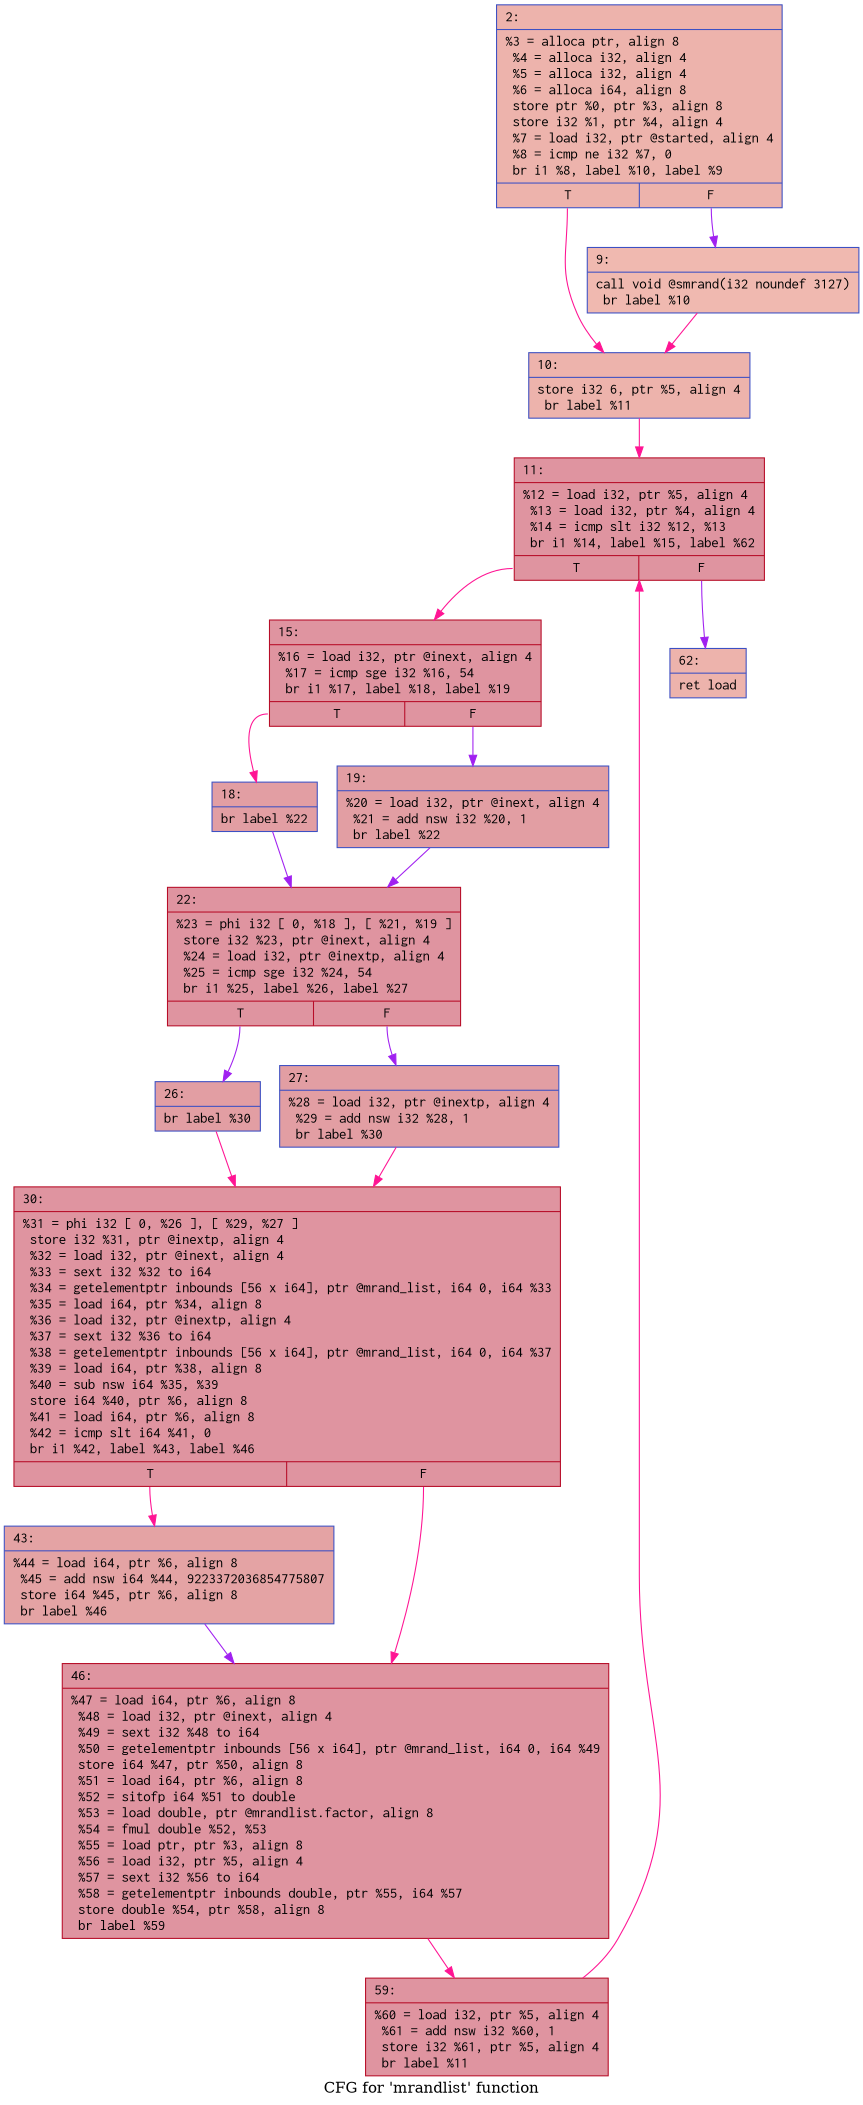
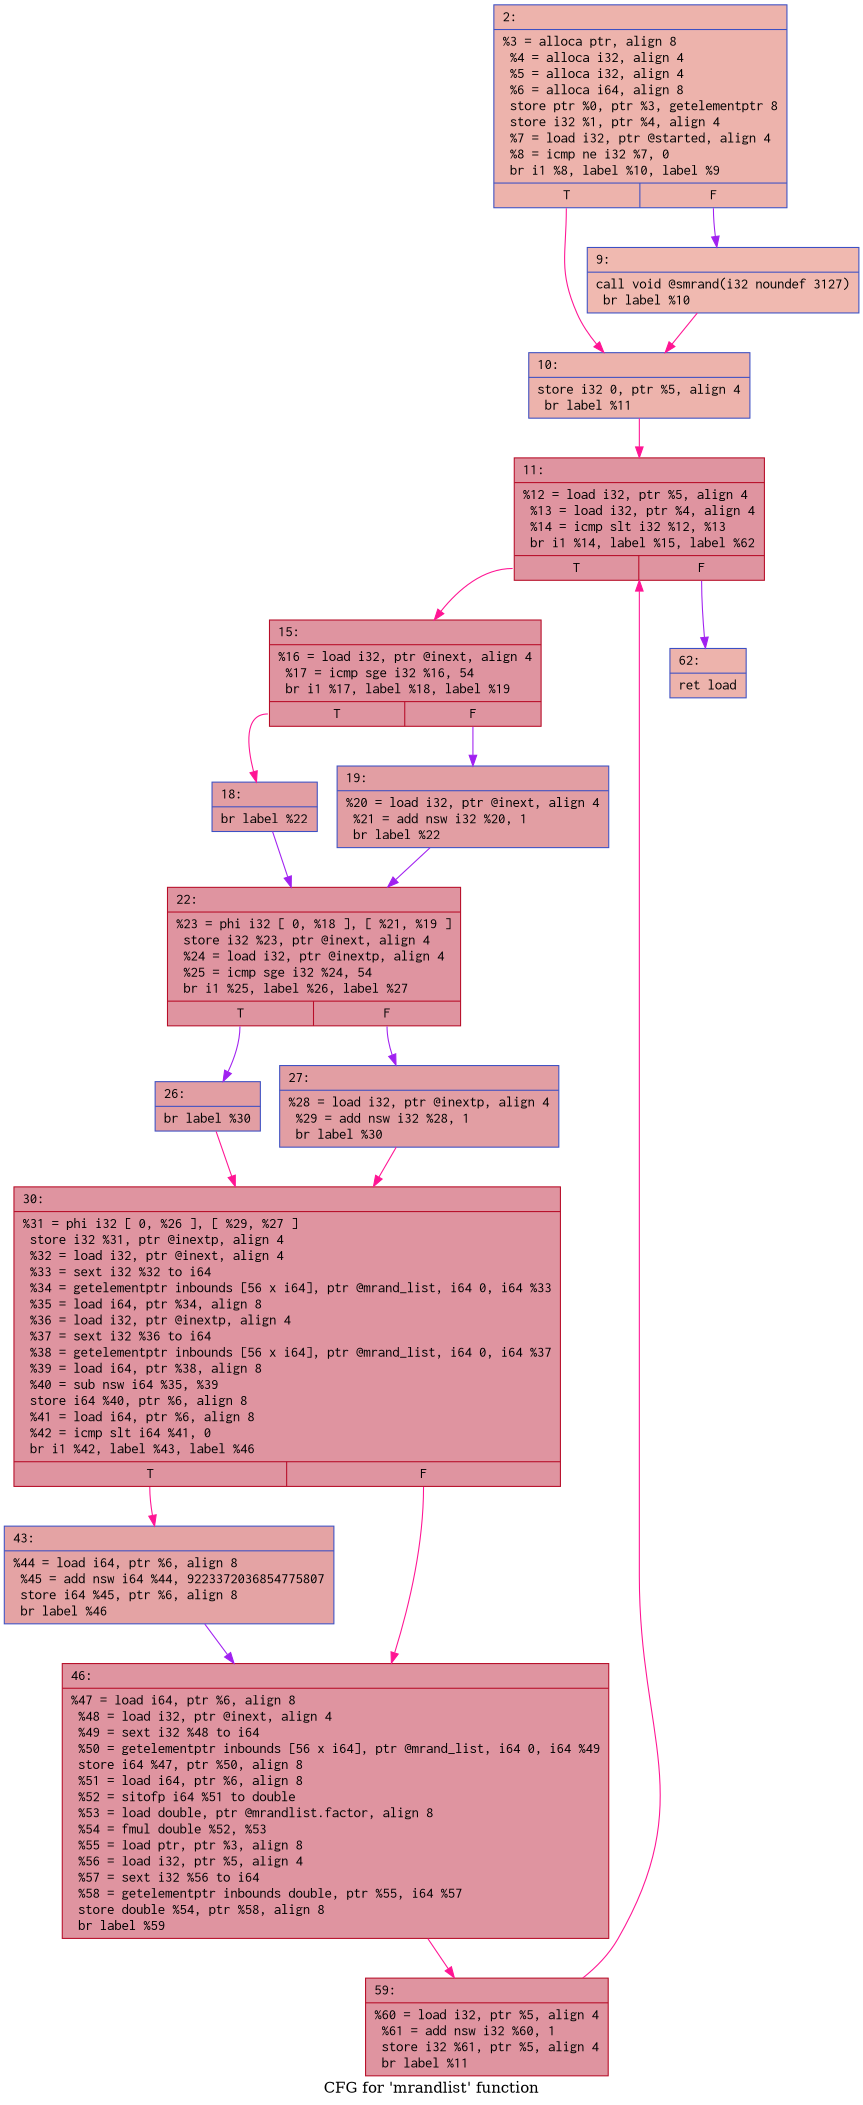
node "2:": text "store ptr %0, ptr %3, align 8" -> "store ptr %0, ptr %3, getelementptr 8"
node "10:": text "store i32 6, ptr %5, align 4" -> "store i32 0, ptr %5, align 4"
